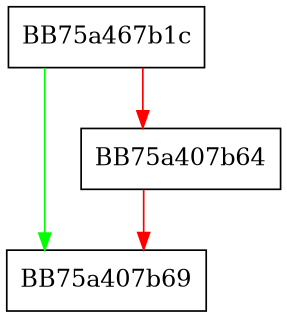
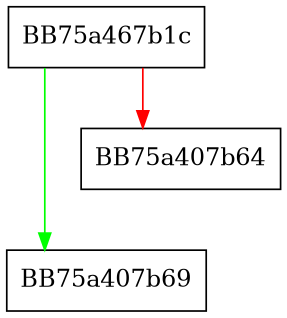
edge "BB75a407b64" -> "BB75a407b69": removed
